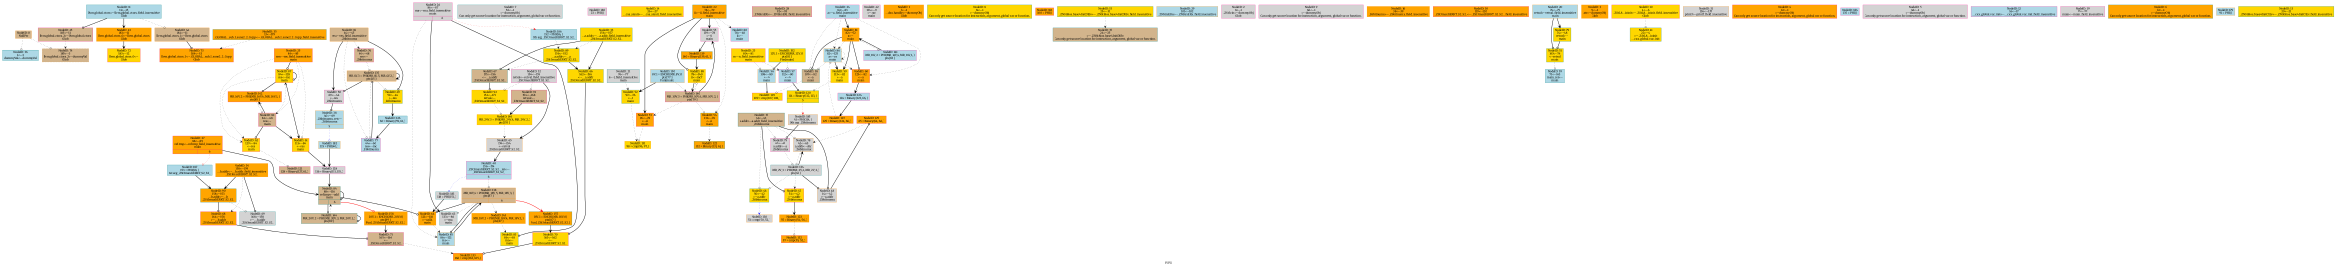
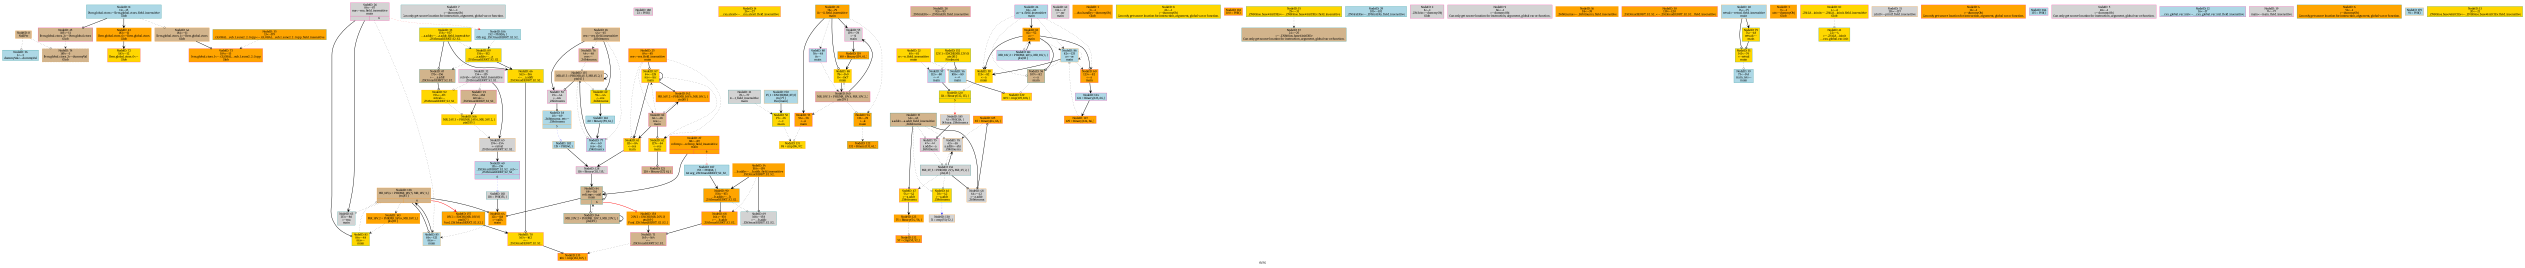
node "NodeID: 29": color darkorange -> teal
edge "NodeID: 24" -> "NodeID: 59": added
edge "NodeID: 150" -> "NodeID: 140": now "NodeID: 80" -> "NodeID: 140"
edge "NodeID: 62" -> "NodeID: 121": style dotted -> bold
edge "NodeID: 40" -> "NodeID: 138": now "NodeID: 83" -> "NodeID: 138"
